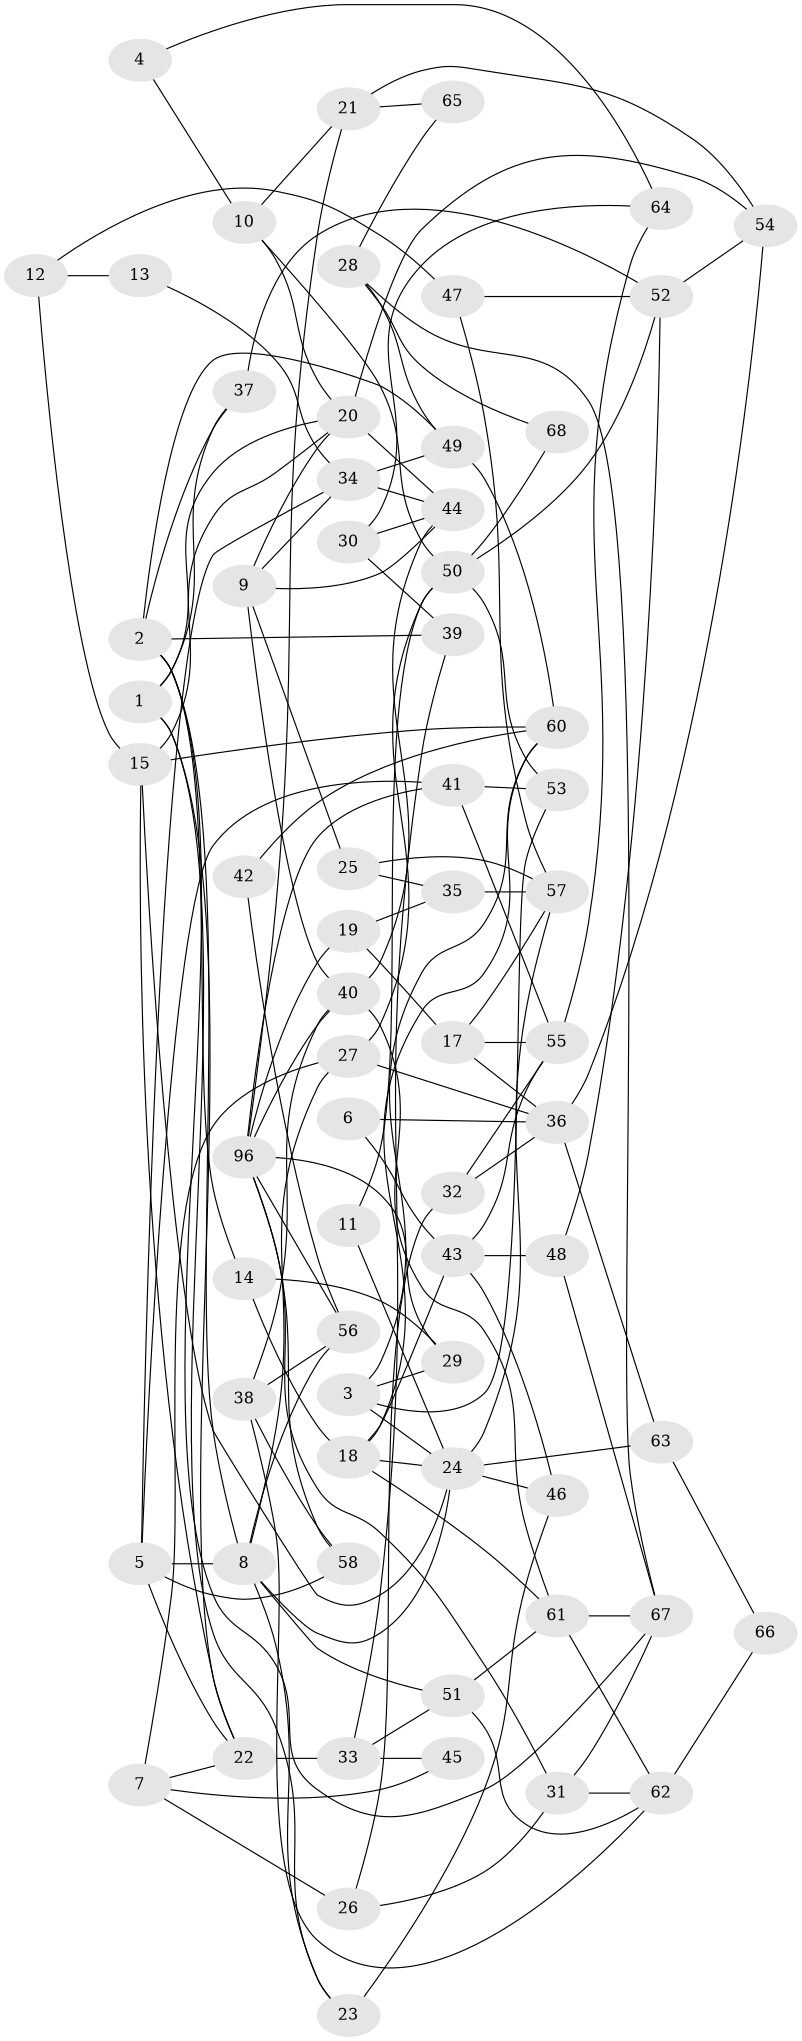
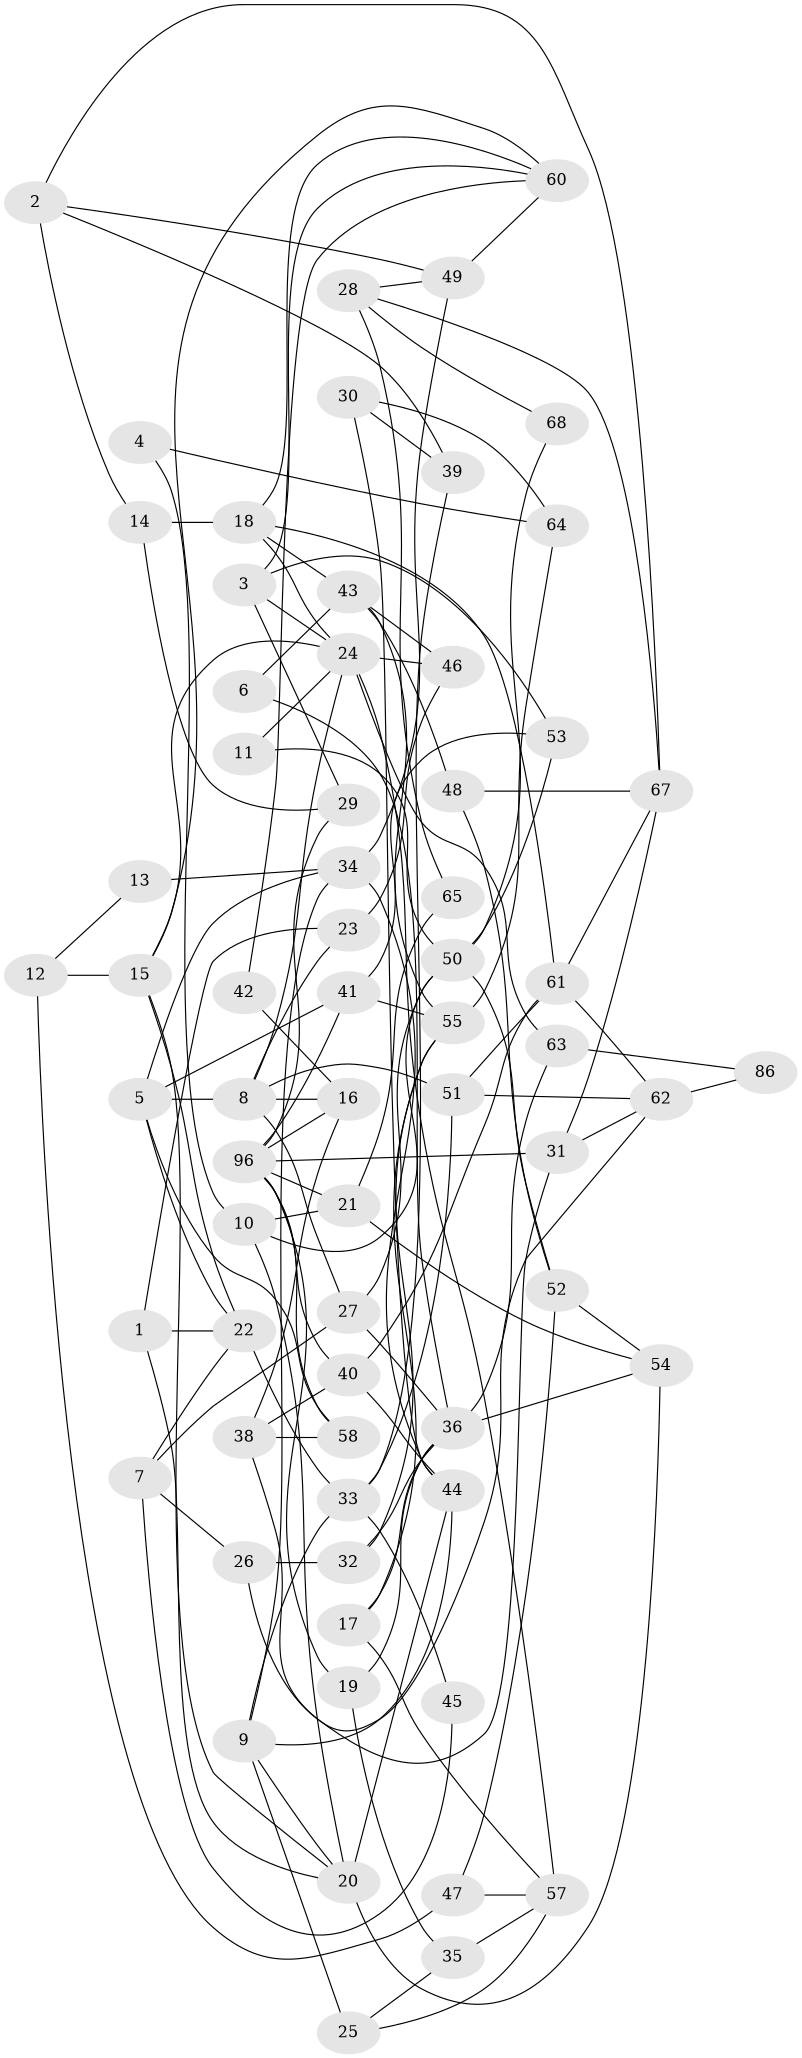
node "37": removed
edge "9" -- "40": now "9" -- "33"
edge "19" -- "17": now "19" -- "36"
edge "2" -- "8": removed
node "56": label "56" -> "16"
node "66": label "66" -> "86"
